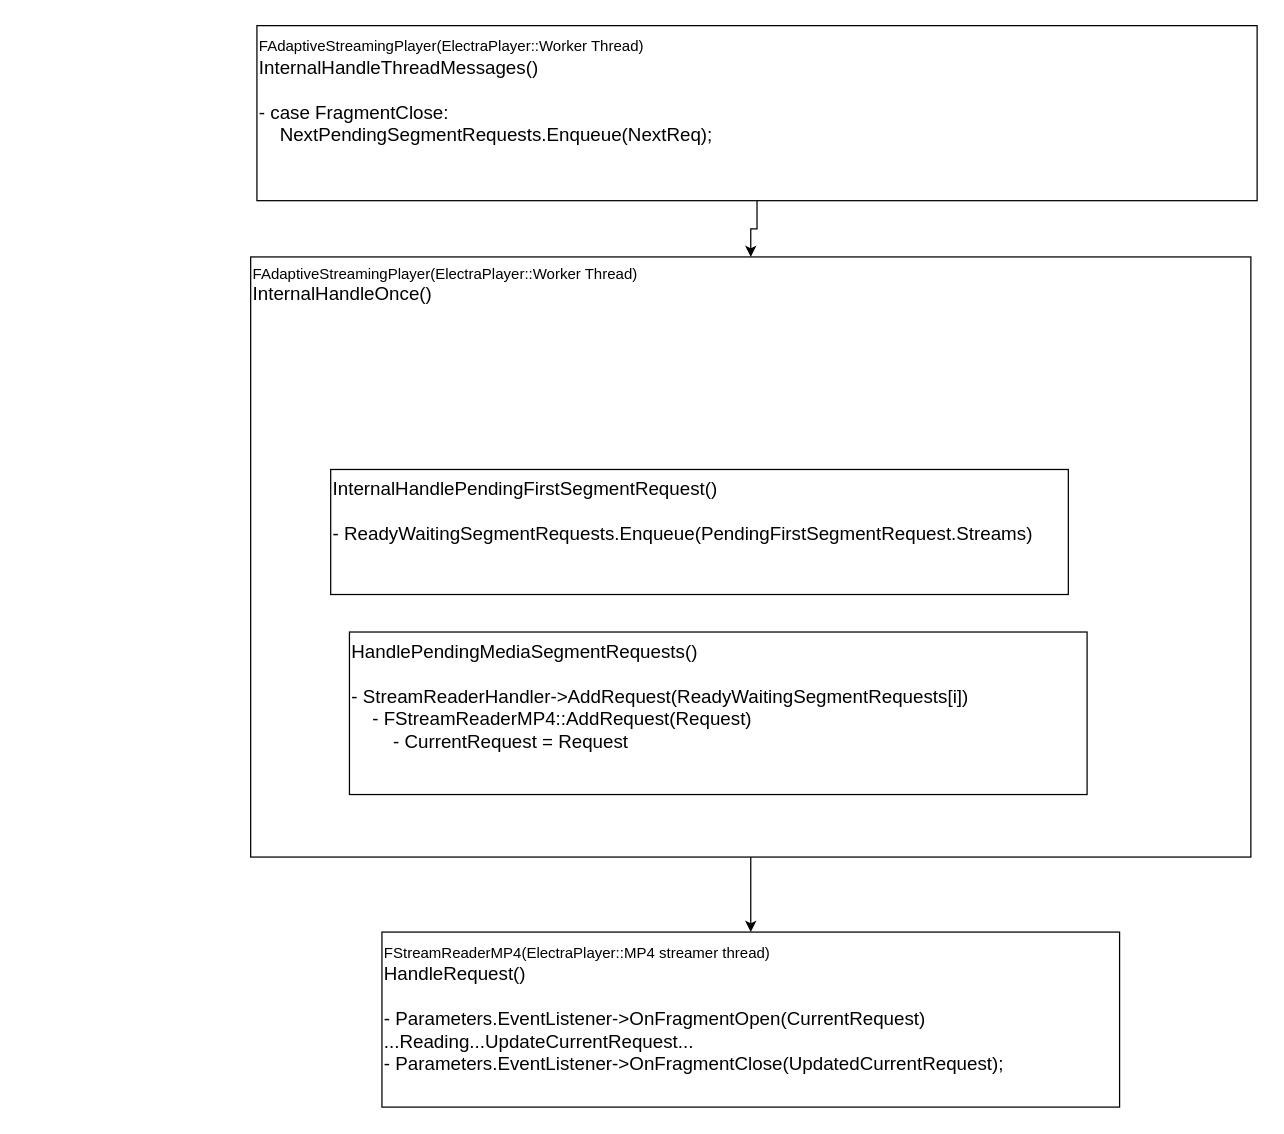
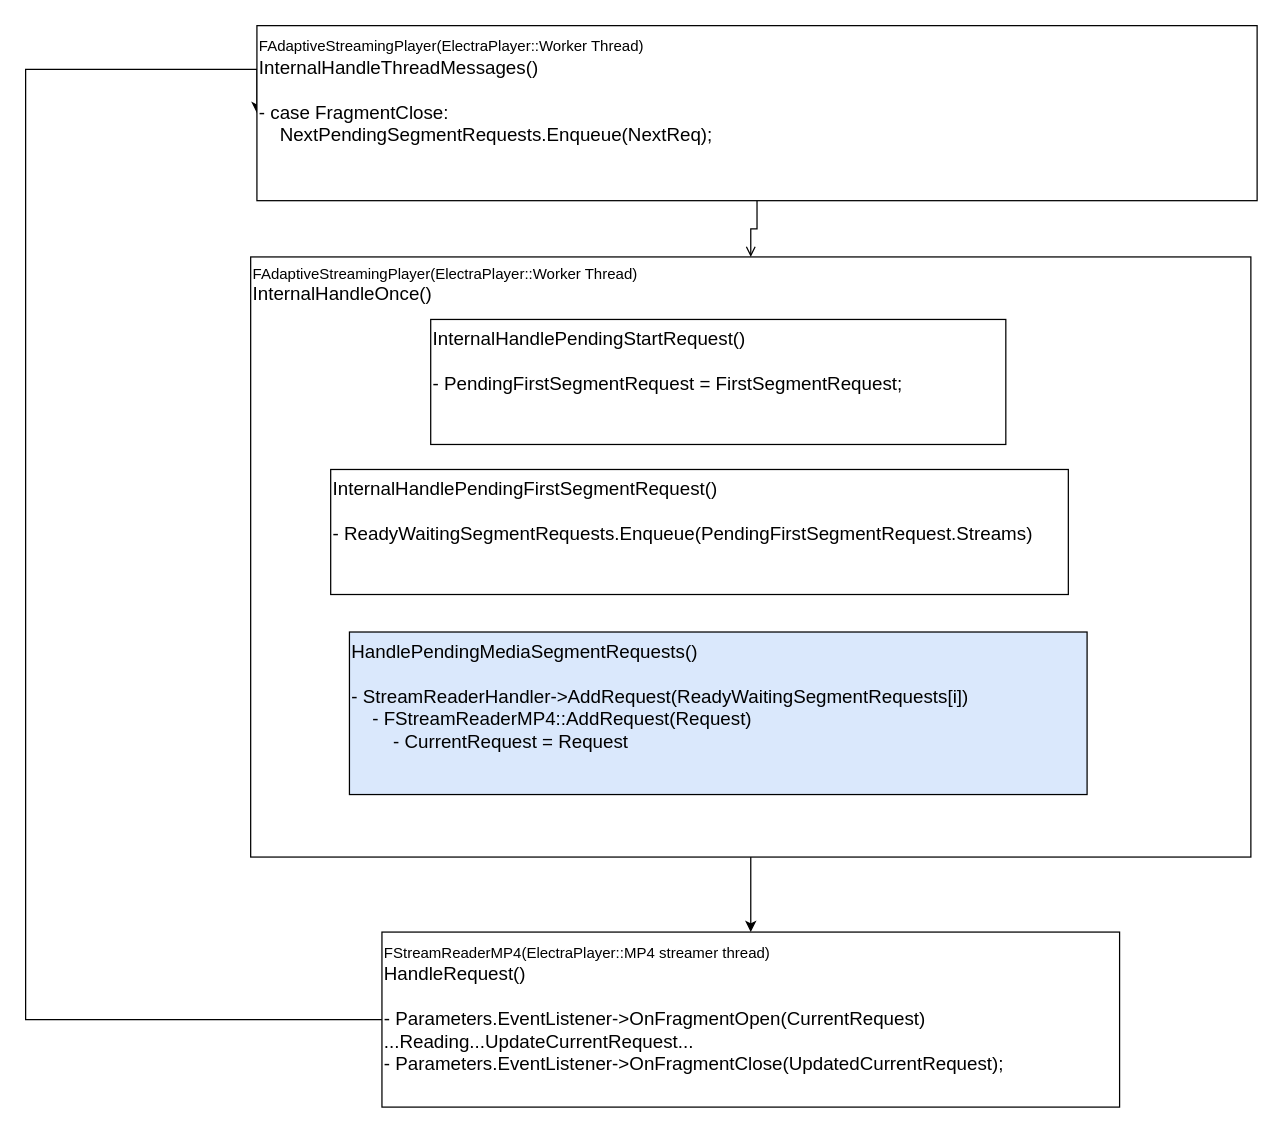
edge "FAdaptiveStreamingPlayer(ElectraPlayer::Worker Thread) InternalHandleThreadMessages() - case FragmentClose: NextPendingSegmentRequests.Enqueue(NextReq);" -> "FAdaptiveStreamingPlayer(ElectraPlayer::Worker Thread) InternalHandleOnce()": arrowhead classic -> open
node "InternalHandlePendingStartRequest() - PendingFirstSegmentRequest = FirstSegmentRequest;": added
edge "FStreamReaderMP4(ElectraPlayer::MP4 streamer thread) HandleRequest() - Parameters.EventListener->OnFragmentOpen(CurrentRequest) ...Reading...UpdateCurrentRequest... - Parameters.EventListener->OnFragmentClose(UpdatedCurrentRequest);" -> "FAdaptiveStreamingPlayer(ElectraPlayer::Worker Thread) InternalHandleThreadMessages() - case FragmentClose: NextPendingSegmentRequests.Enqueue(NextReq);": added
node "HandlePendingMediaSegmentRequests() - StreamReaderHandler->AddRequest(ReadyWaitingSegmentRequests[i]) - FStreamReaderMP4::AddRequest(Request) - CurrentRequest = Request": fillcolor #ffffff -> #dae8fc
